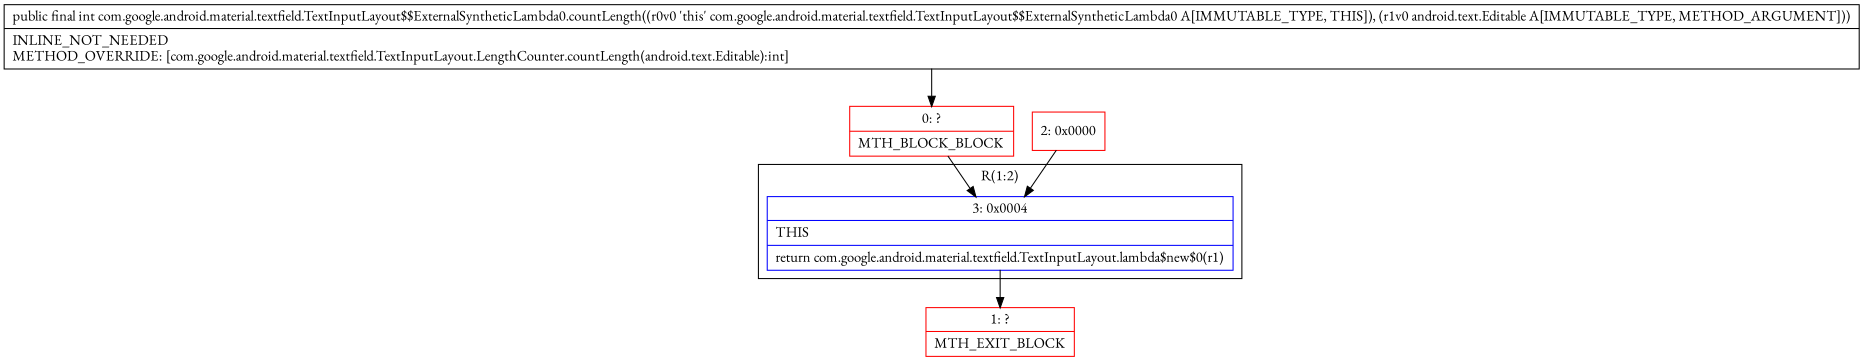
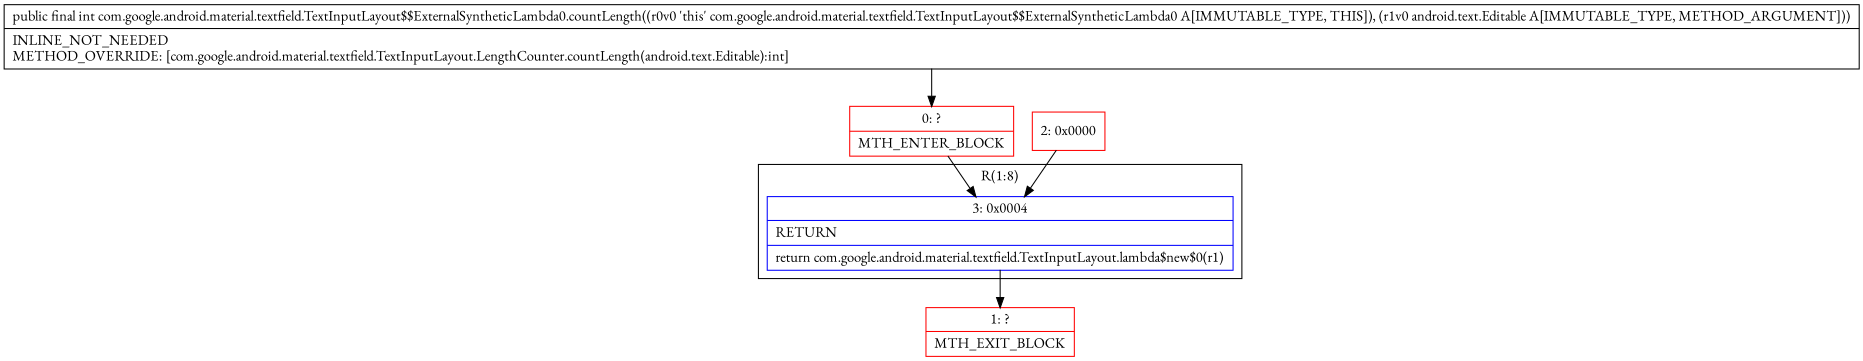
node "0: ?": text "MTH_BLOCK_BLOCK" -> "MTH_ENTER_BLOCK"
cluster "R(1:2)": label "R(1:2)" -> "R(1:8)"
node "3: 0x0004": text "THIS" -> "RETURN"
